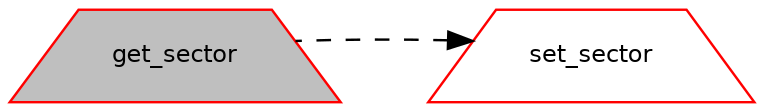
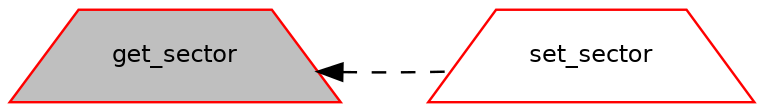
edge "get_sector" -> "set_sector": reversed
